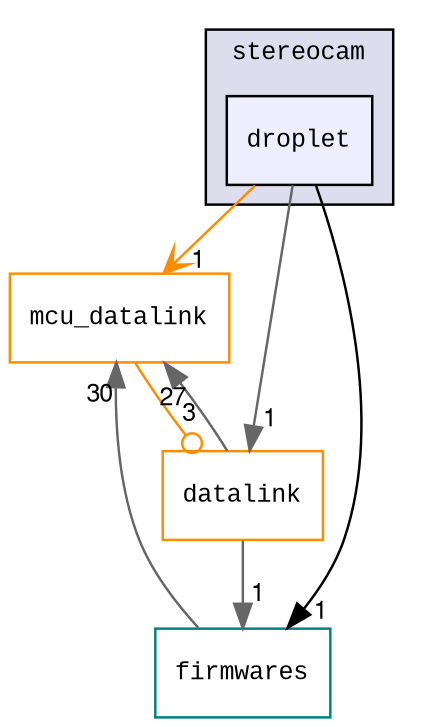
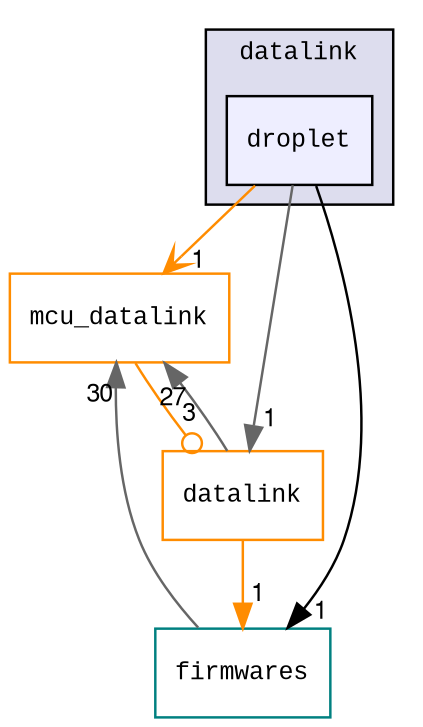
cluster "stereocam": label "stereocam" -> "datalink"
edge "datalink" -> "firmwares": color gray40 -> darkorange
